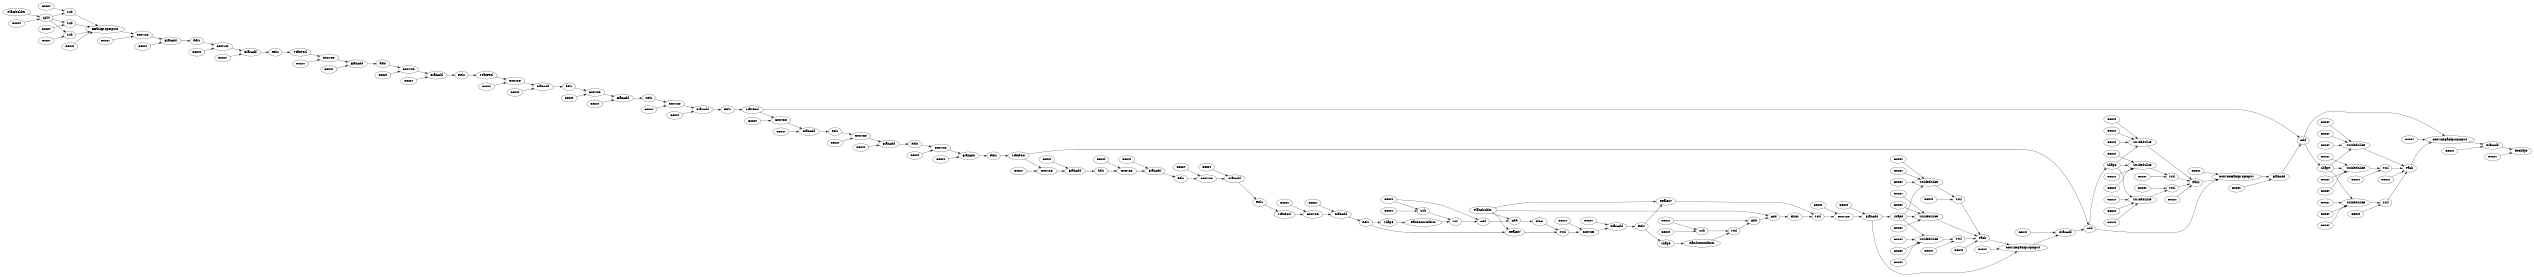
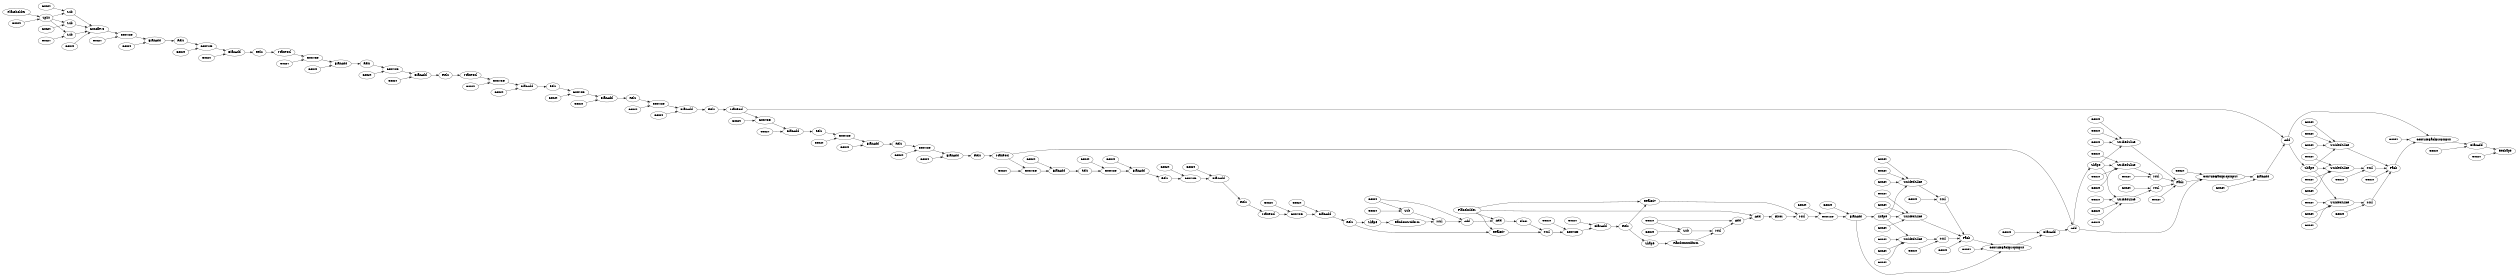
node "DBackpropInput2": label "DBackpropInput2" -> "ConcatV2"
